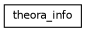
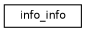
node "theora_info": label "theora_info" -> "info_info"
